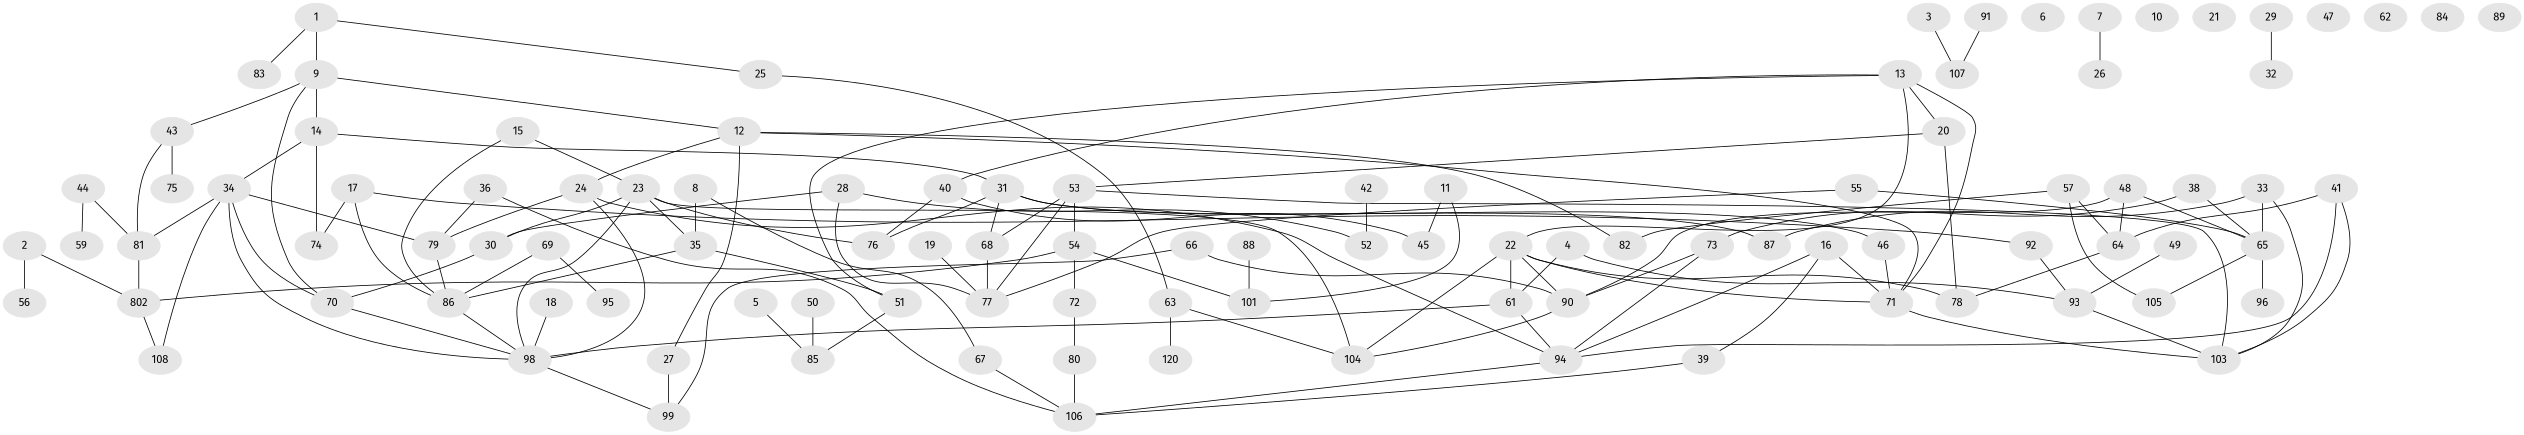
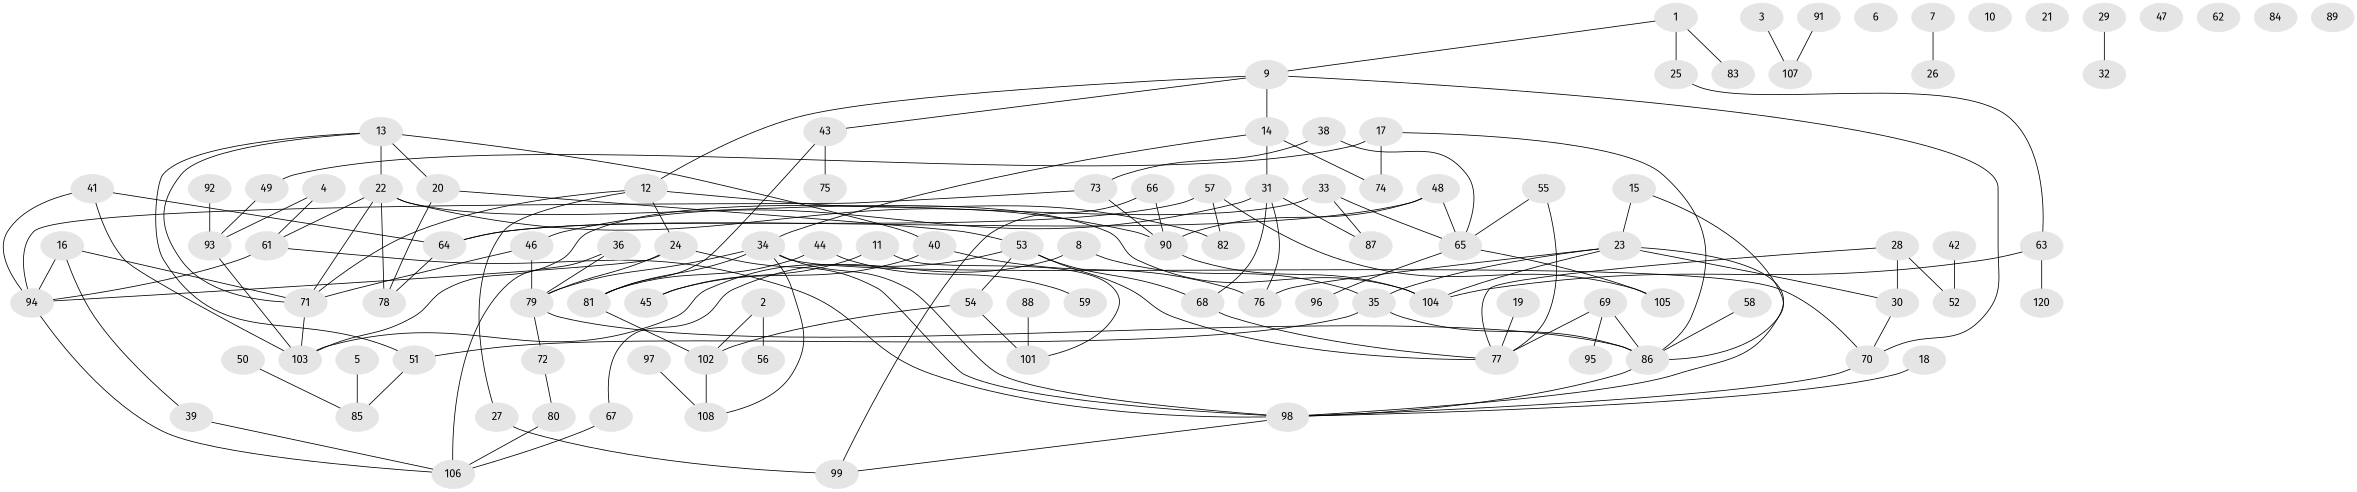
edge "17" -- "92": now "17" -- "49"
edge "46" -- "79": added
edge "54" -- "72": now "79" -- "72"
node "802": label "802" -> "102"
node "58": added
edge "69" -- "77": added
node "97": added
